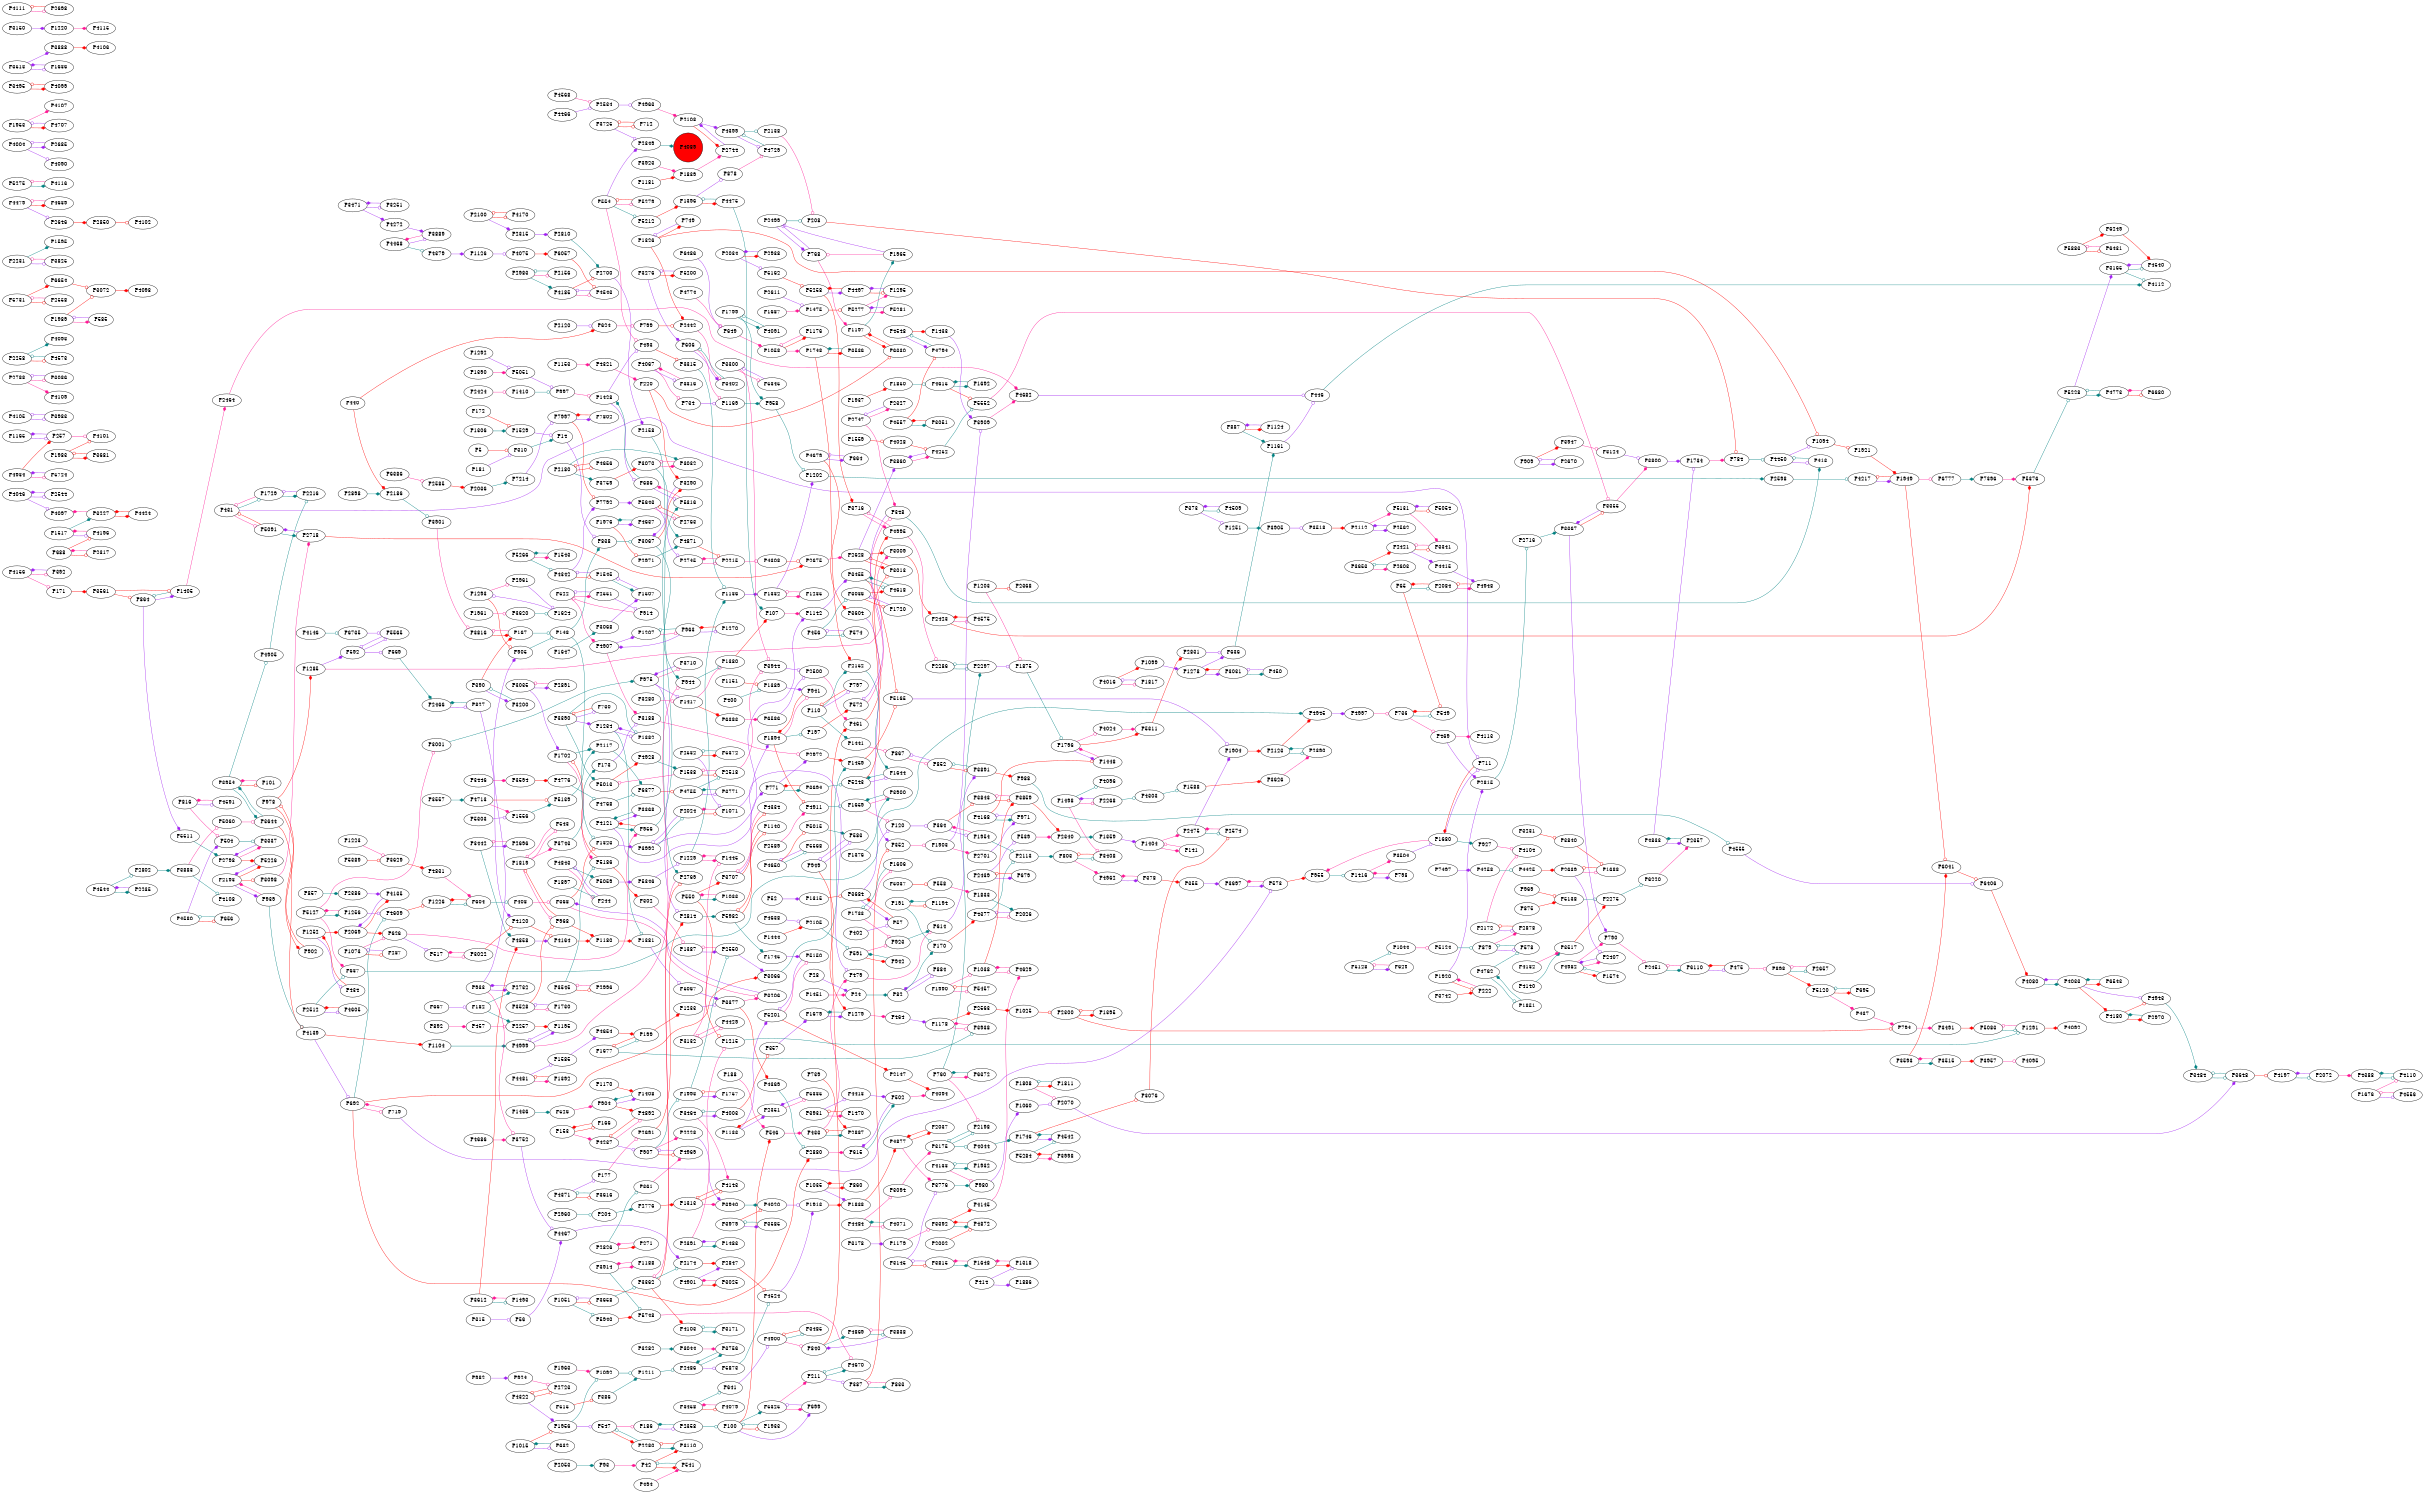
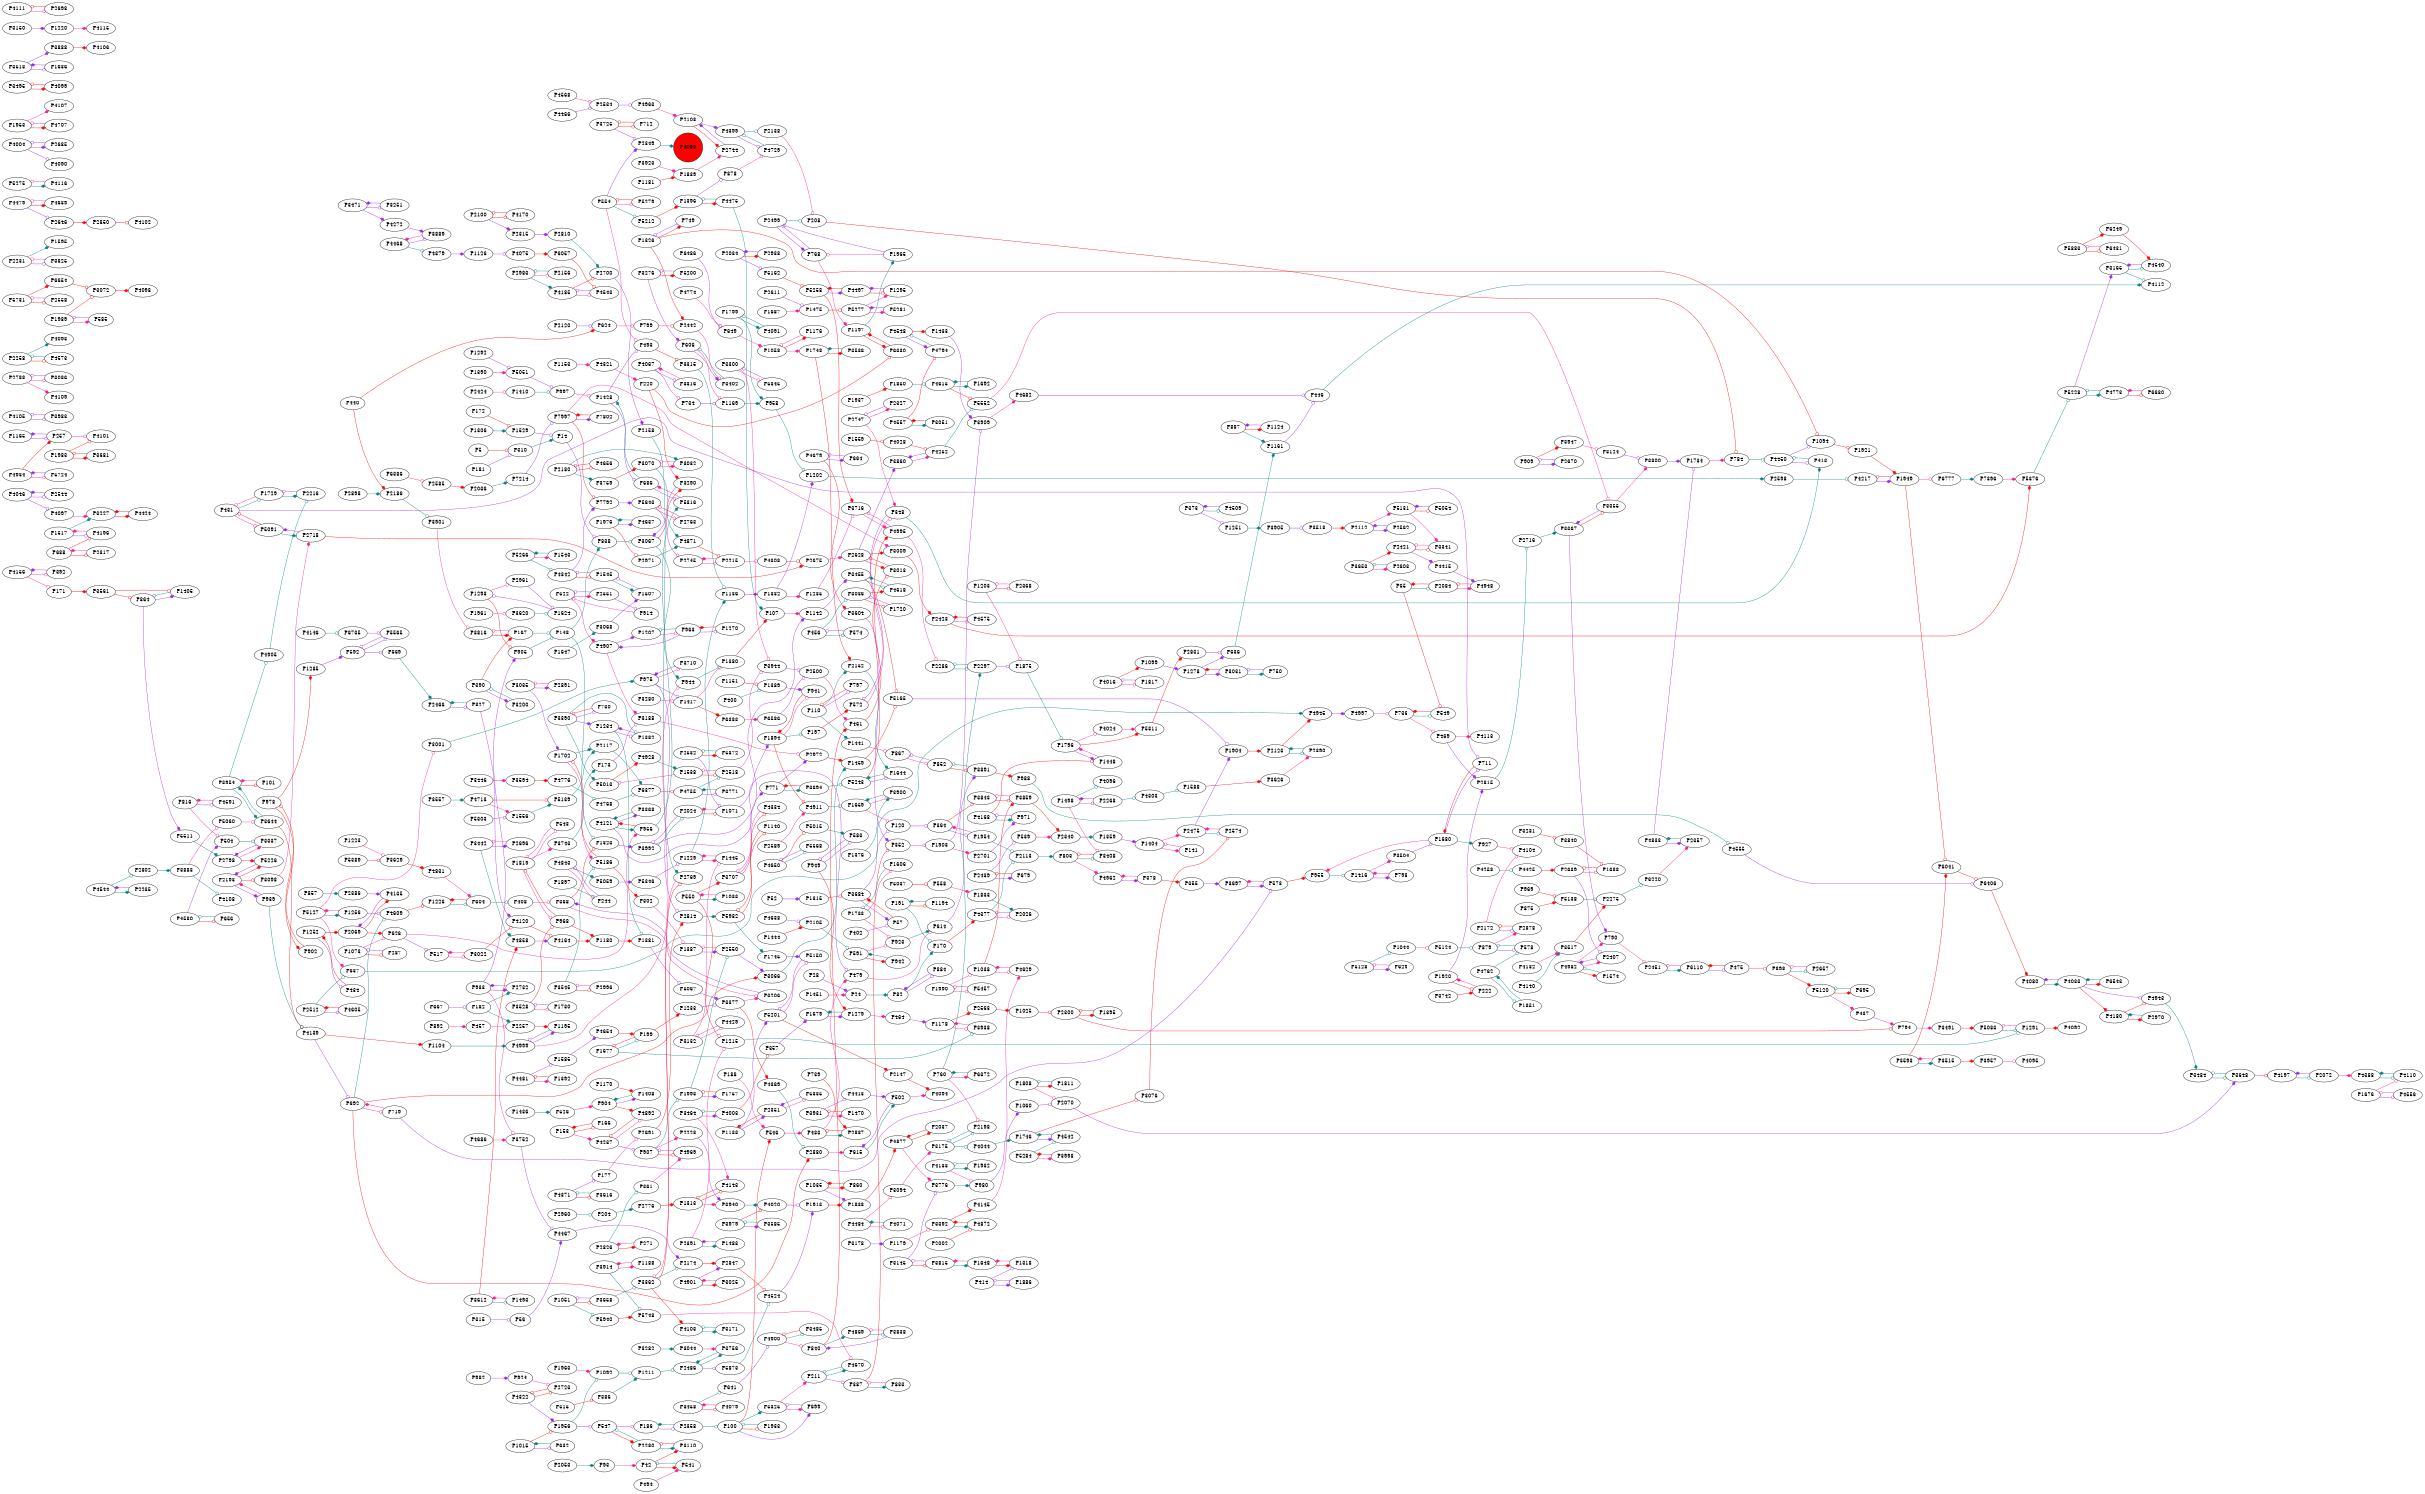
node "P2464": removed
edge "P3227" -> "P4097": reversed
edge "P2368" -> "P1203": added
edge "P1235" -> "P1332": now "P1235" -> "P3716"
edge "P1285" -> "P3009": now "P7997" -> "P3009"
node "P450": label "P450" -> "P750"
node "P7497": removed
edge "P1886" -> "P414": added
